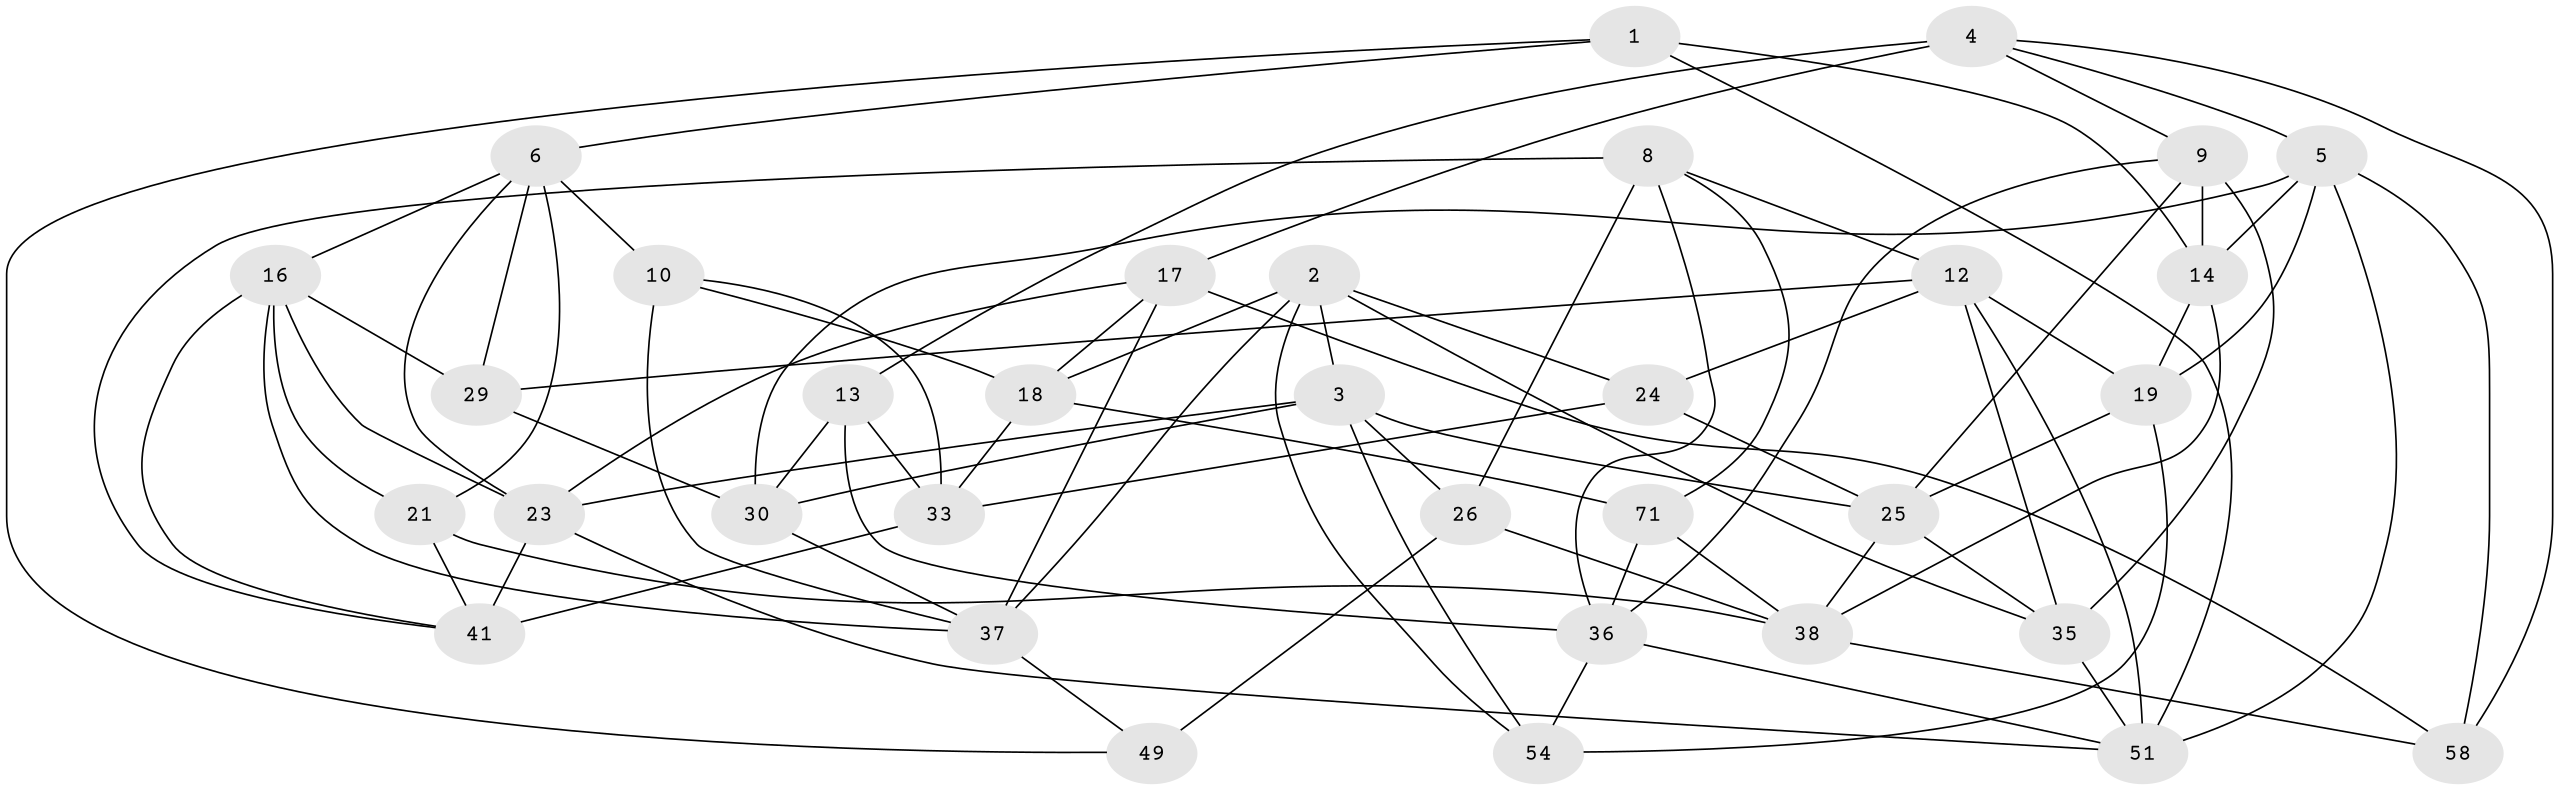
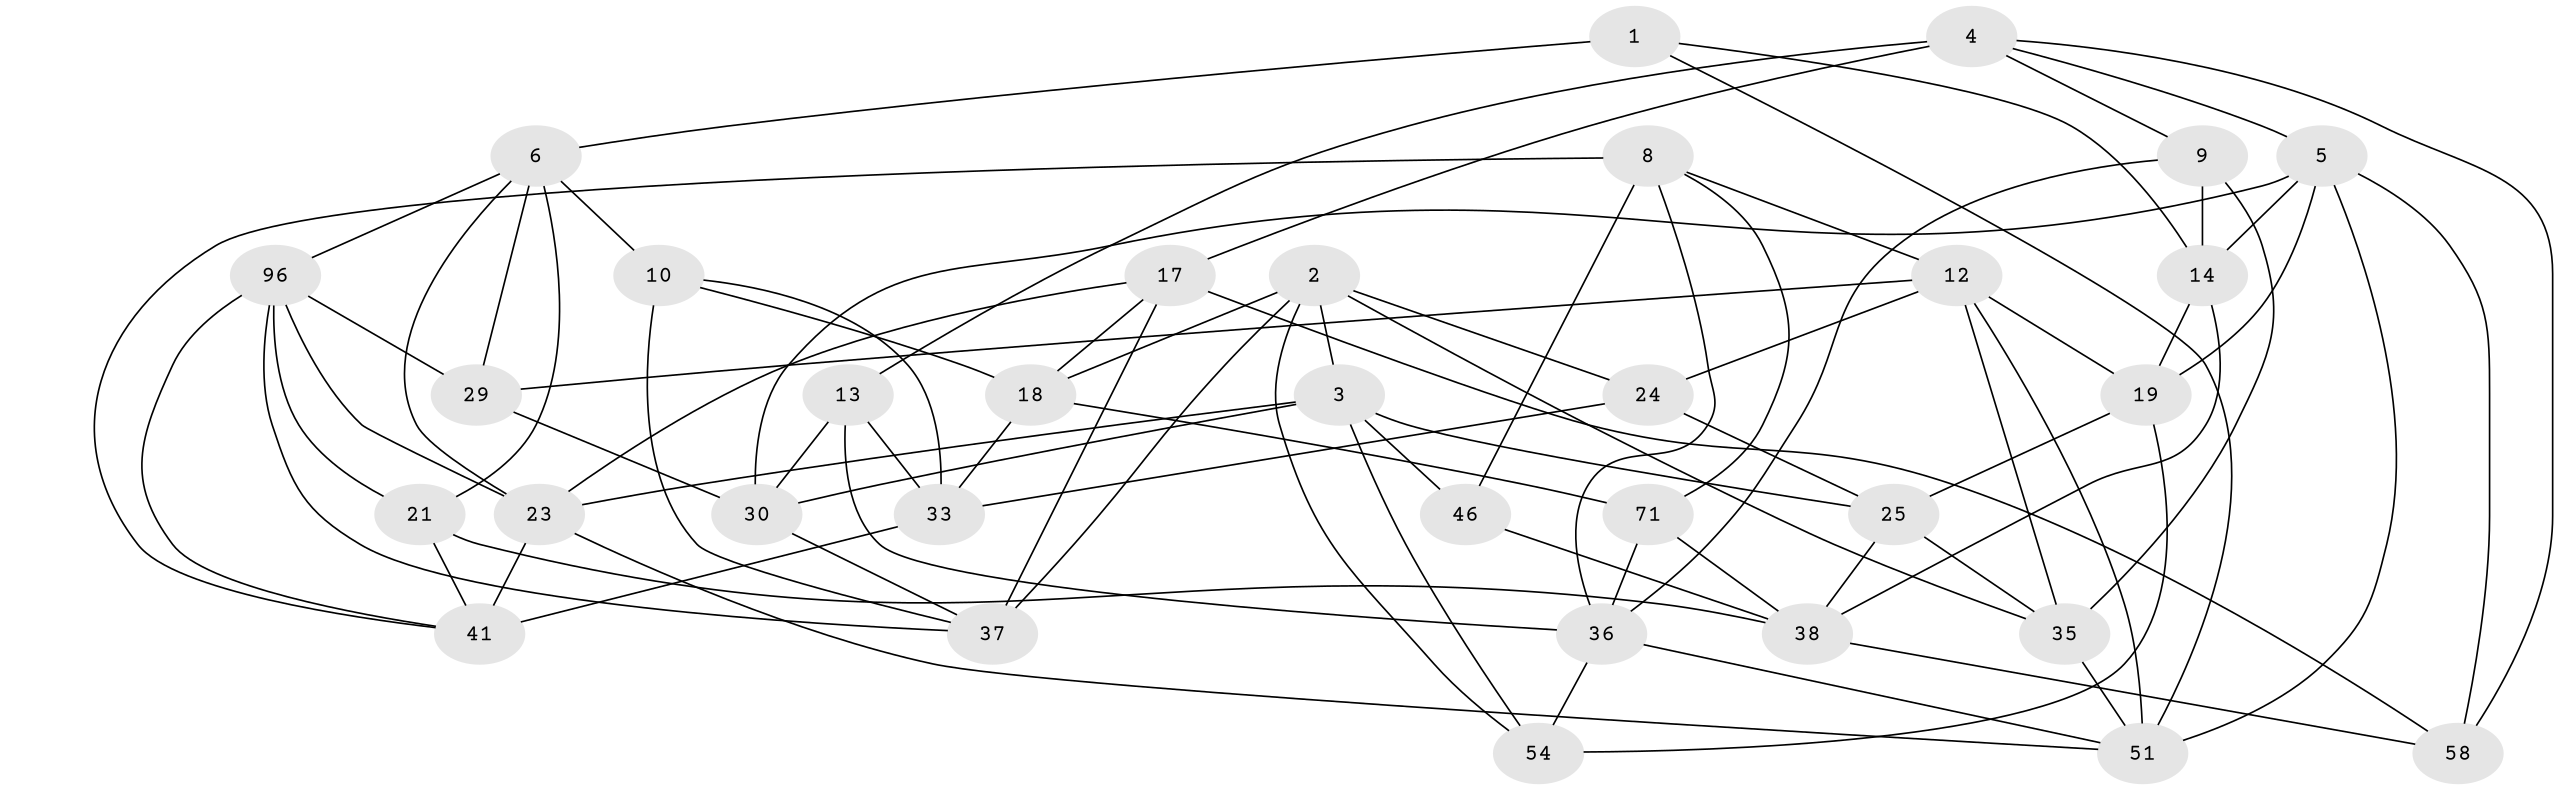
node "16": label "16" -> "96"
edge "9" -- "25": removed
node "26": label "26" -> "46"
node "49": removed
